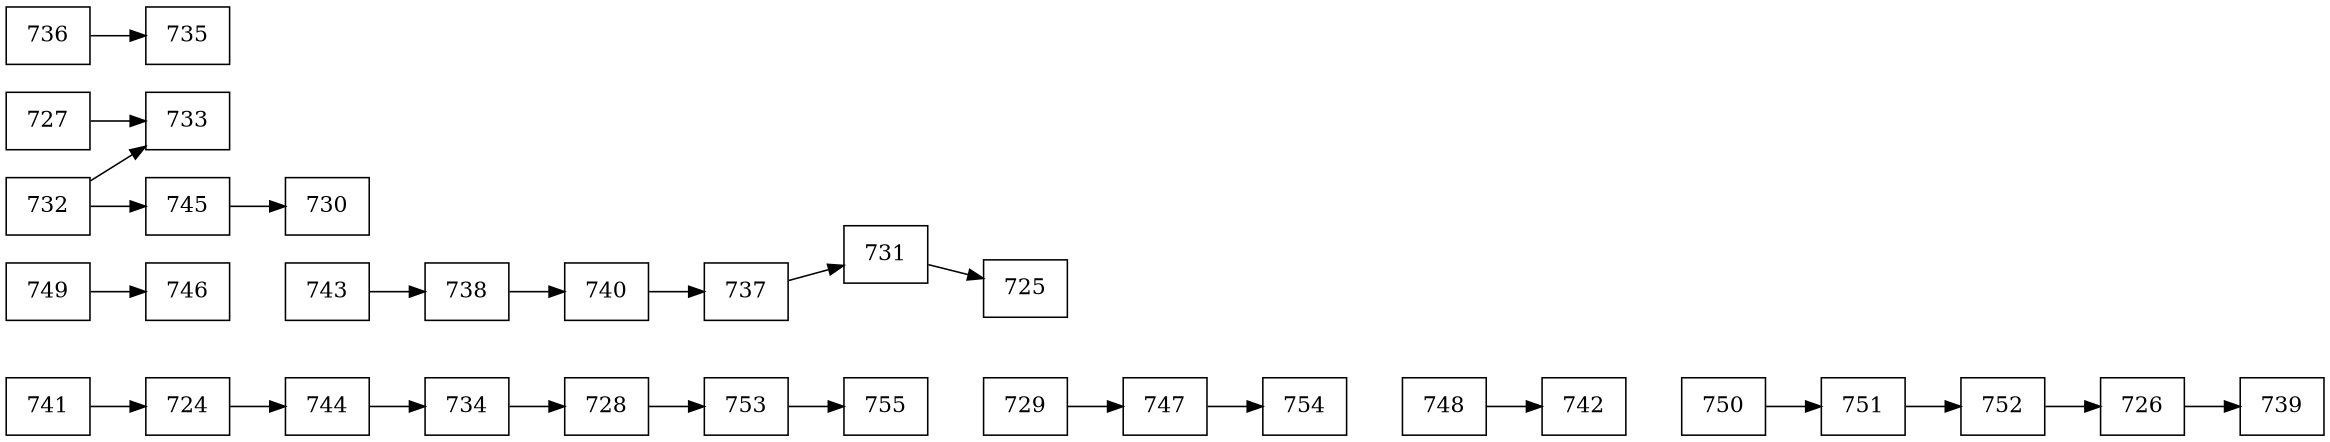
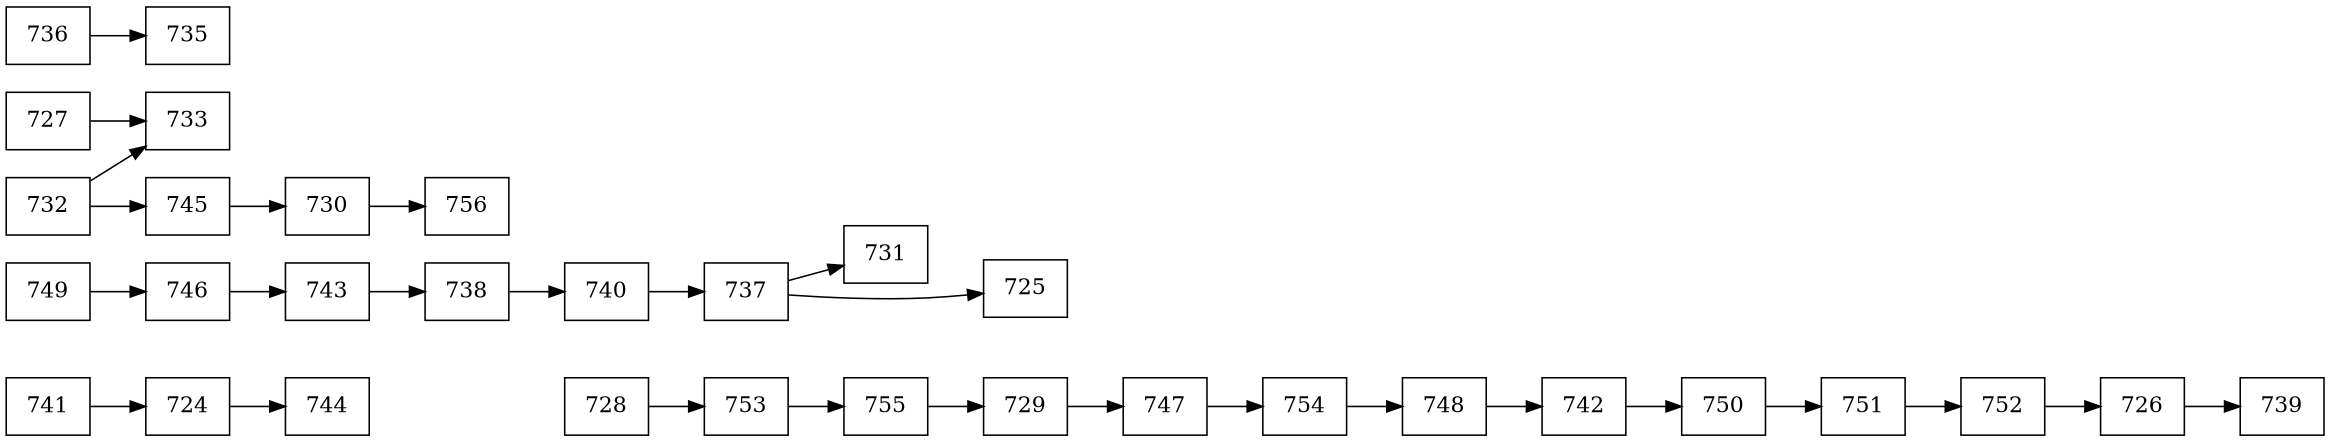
node "756": added
edge "731" -> "725": now "737" -> "725"
edge "746" -> "743": added
node "734": removed
edge "755" -> "729": added
edge "754" -> "748": added
edge "742" -> "750": added
